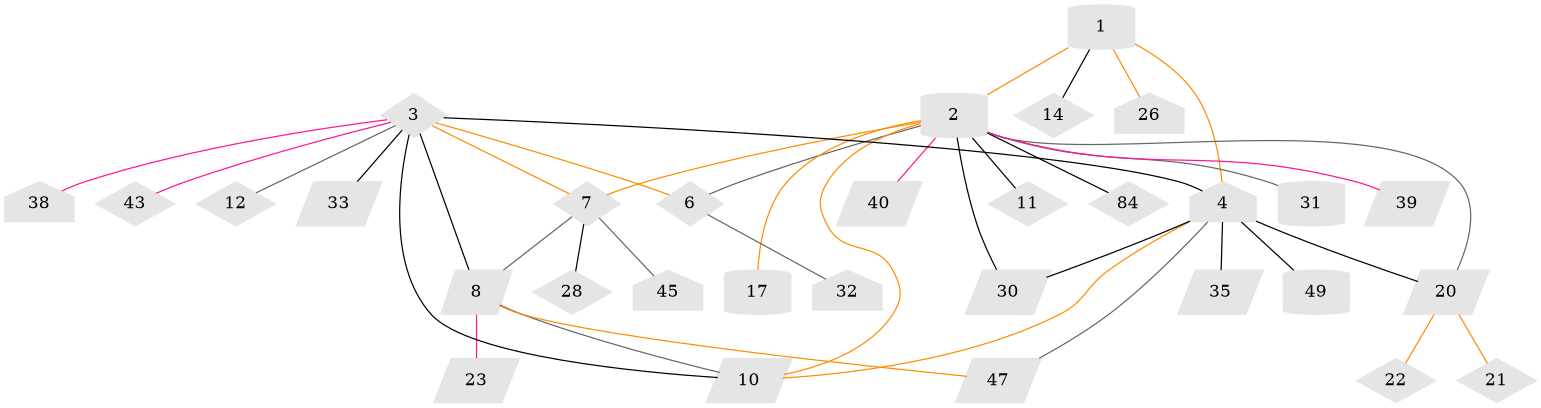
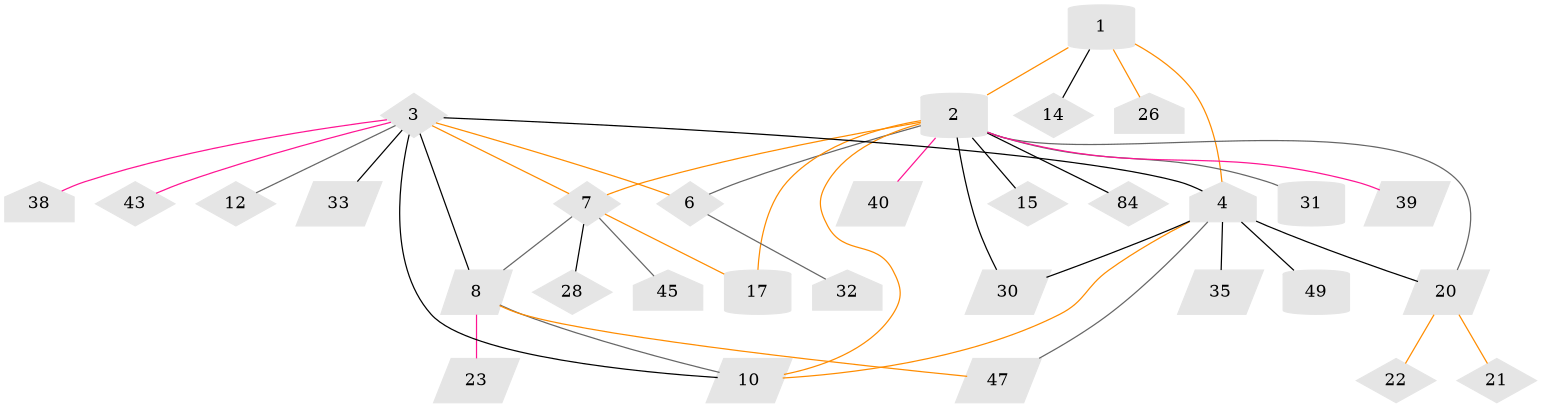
node "11": label "11" -> "15"
edge "7" -- "17": added
